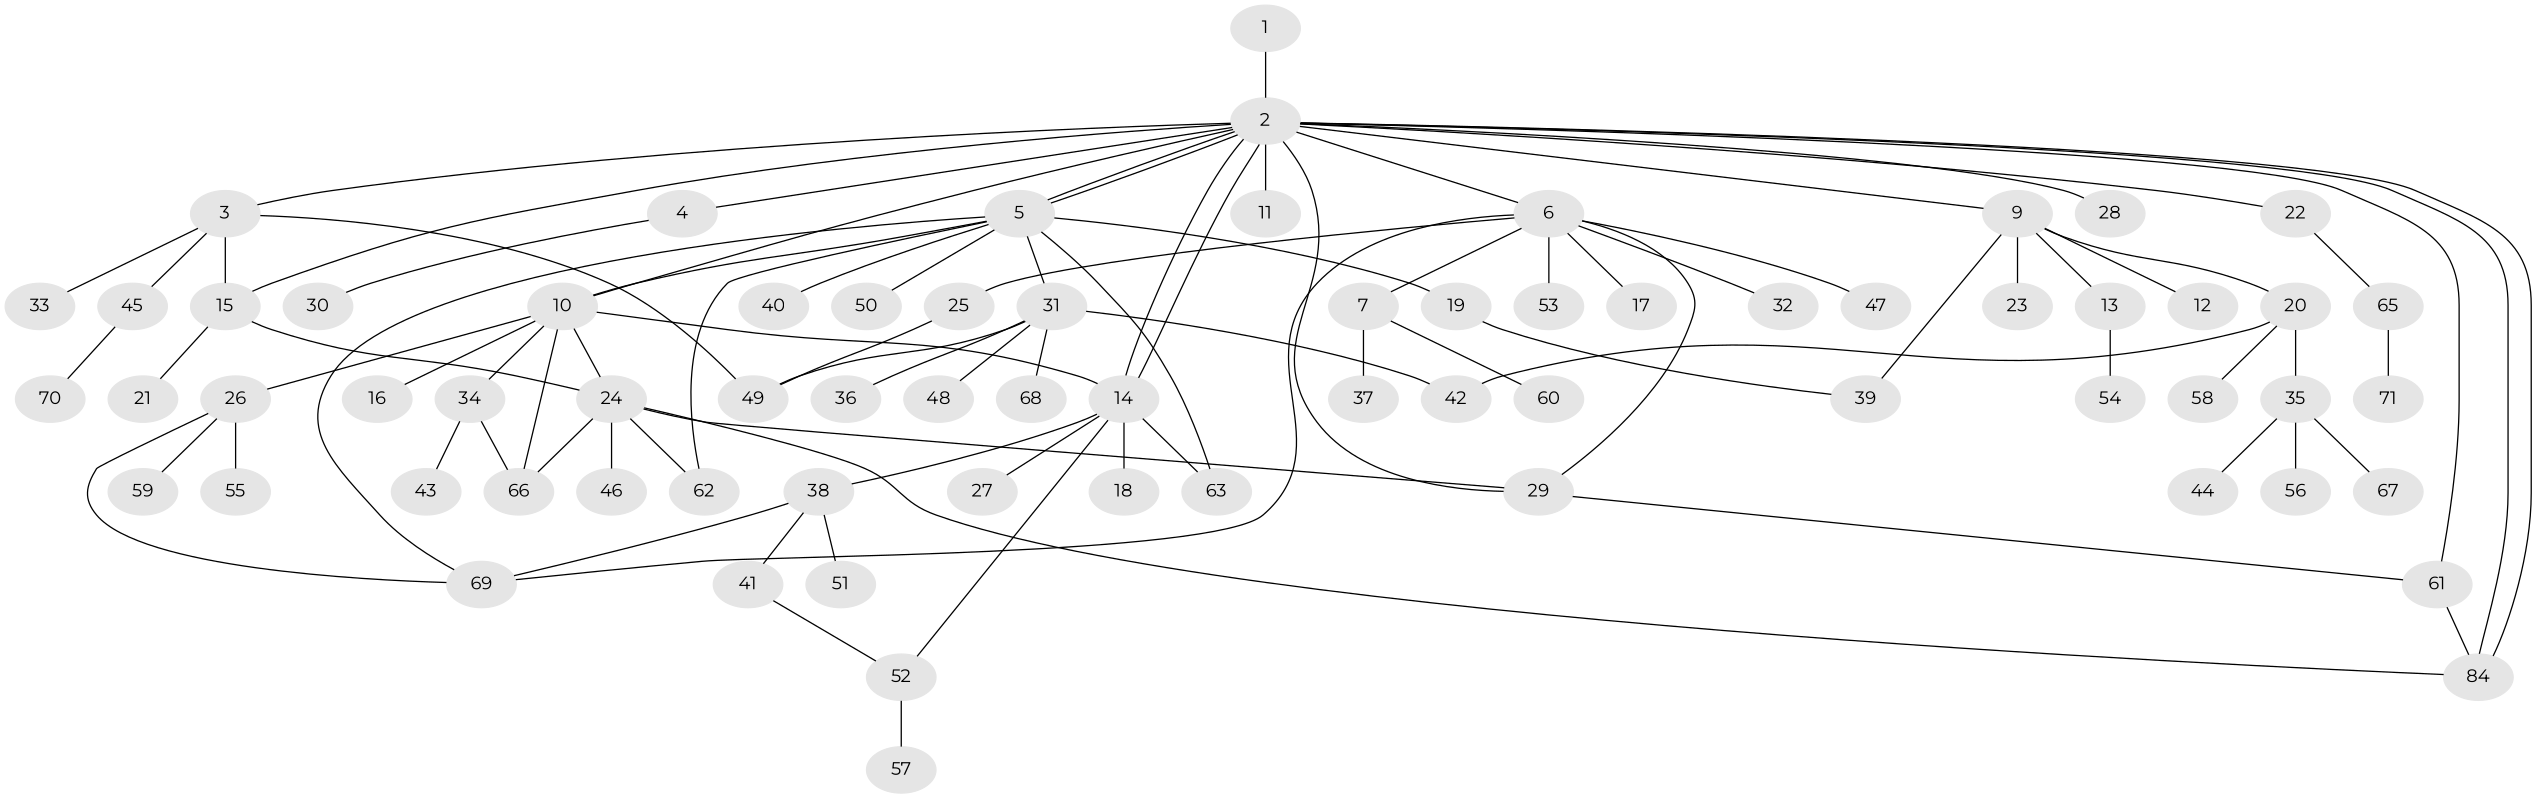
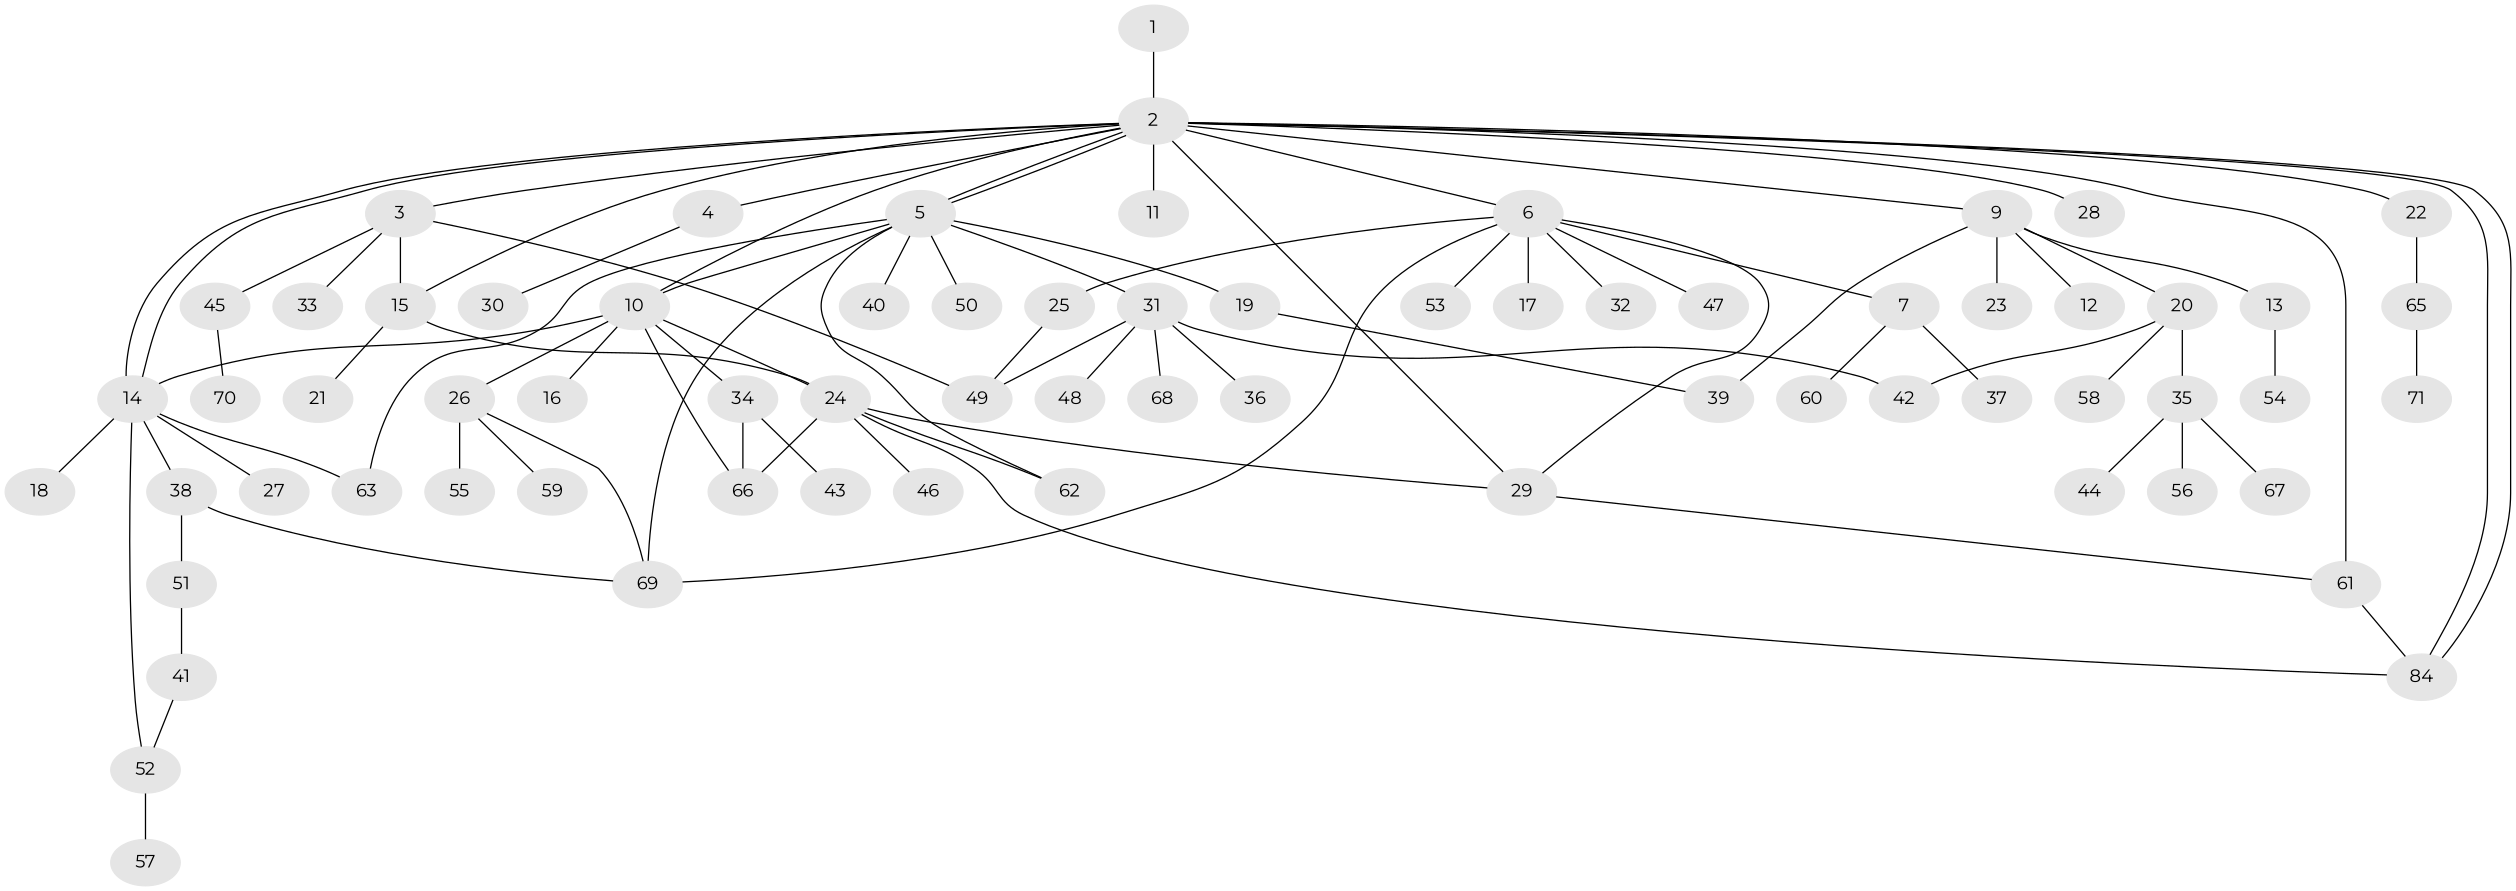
edge "38" -- "41": now "51" -- "41"
